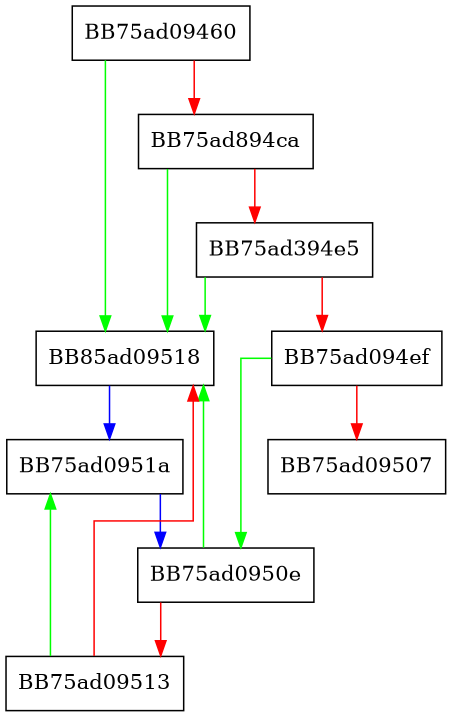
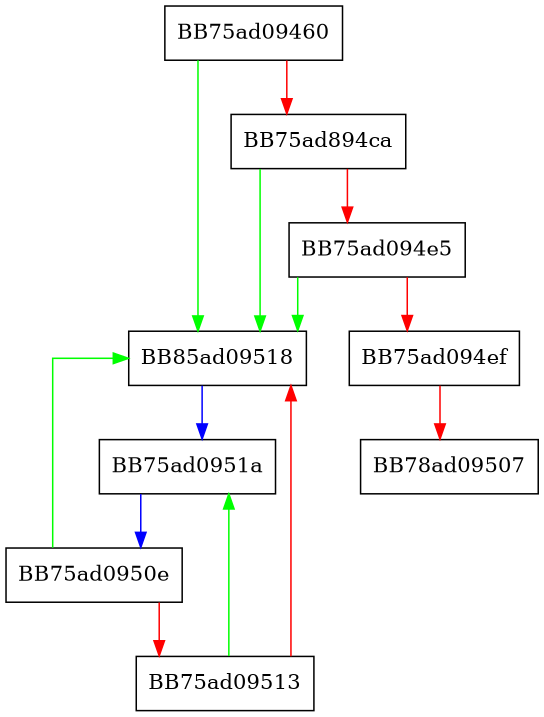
node "BB75ad394e5": label "BB75ad394e5" -> "BB75ad094e5"
edge "BB75ad094ef" -> "BB75ad0950e": removed
node "BB75ad09507": label "BB75ad09507" -> "BB78ad09507"
